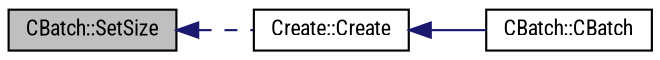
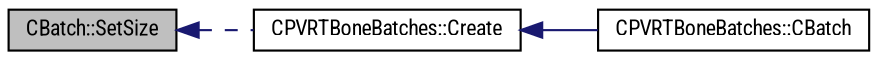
node "Create::Create": label "Create::Create" -> "CPVRTBoneBatches::Create"
node "CBatch::CBatch": label "CBatch::CBatch" -> "CPVRTBoneBatches::CBatch"
